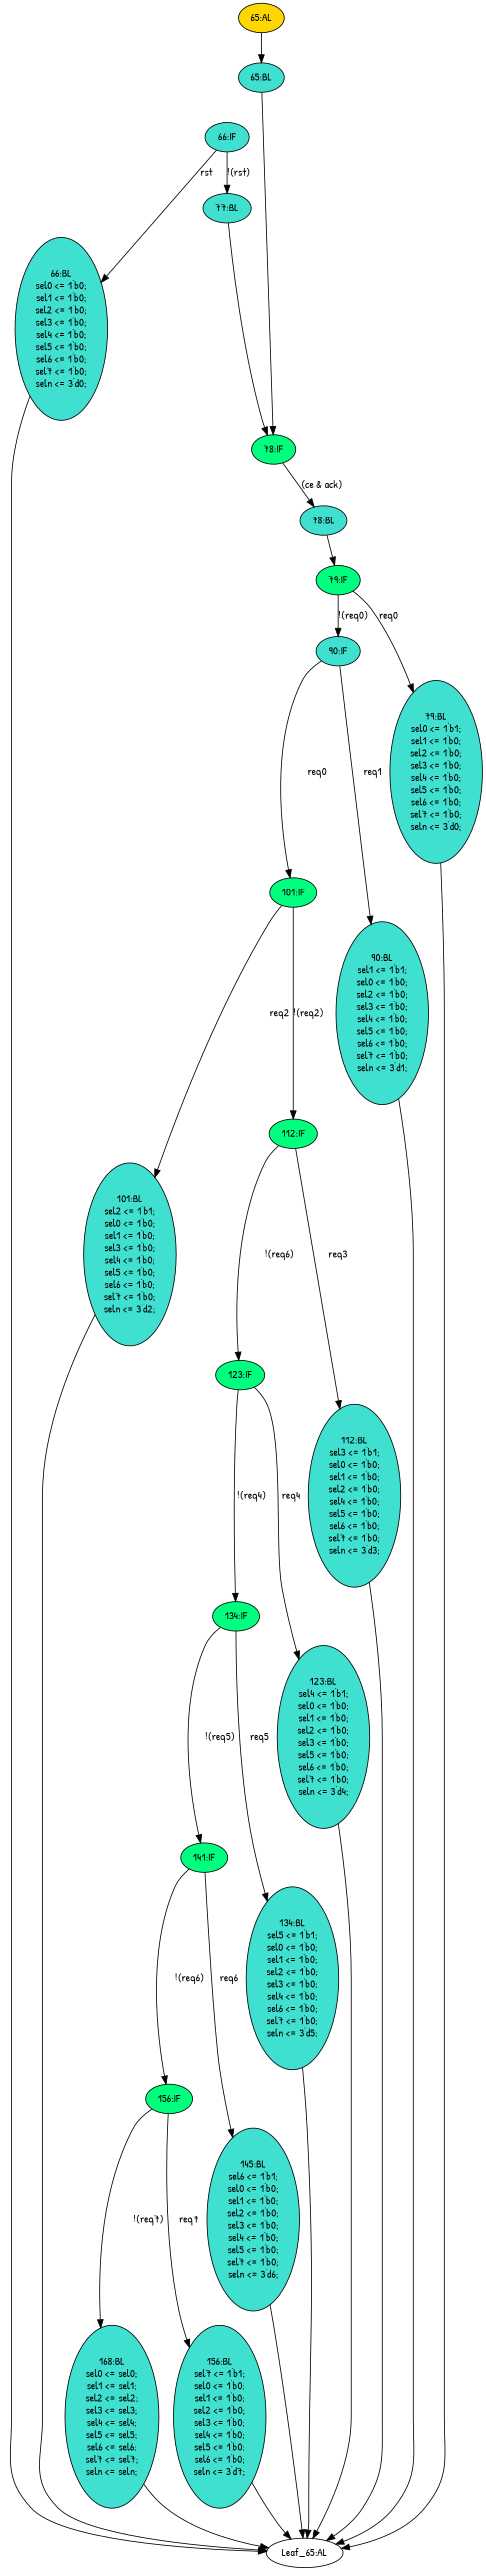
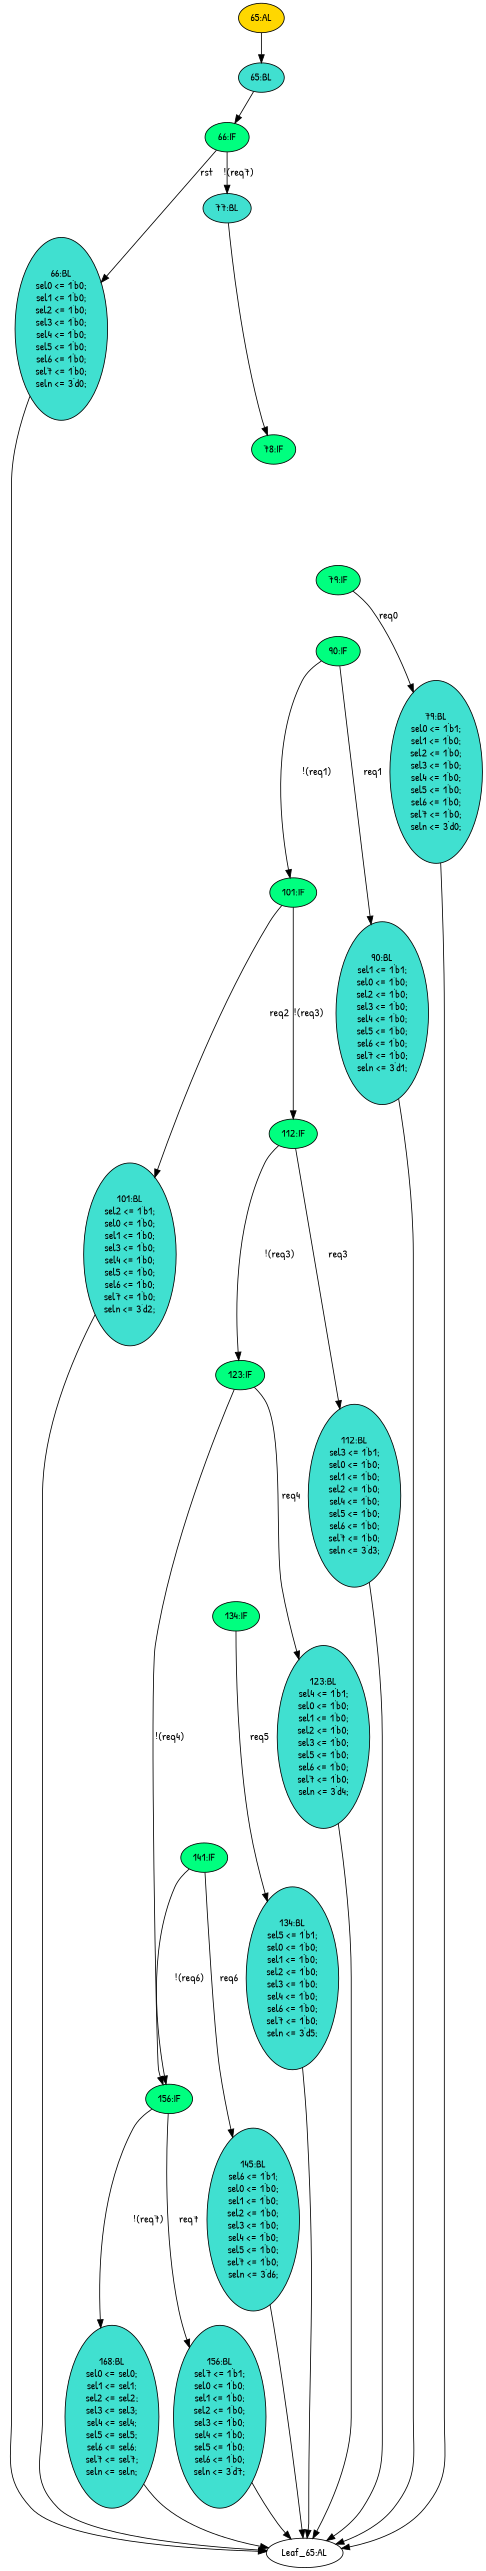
node "66:IF": fillcolor turquoise -> springgreen
edge "66:IF" -> "77:BL": label "!(rst)" -> "!(req7)"
edge "65:BL" -> "78:IF": now "65:BL" -> "66:IF"
node "78:BL": removed
edge "79:IF" -> "90:IF": removed, label "!(req0)"
node "90:IF": fillcolor turquoise -> springgreen
edge "90:IF" -> "101:IF": label "req0" -> "!(req1)"
edge "101:IF" -> "112:IF": label "!(req2)" -> "!(req3)"
edge "112:IF" -> "123:IF": label "!(req6)" -> "!(req3)"
edge "123:IF" -> "134:IF": now "123:IF" -> "156:IF"
edge "134:IF" -> "141:IF": removed, label "!(req5)"
